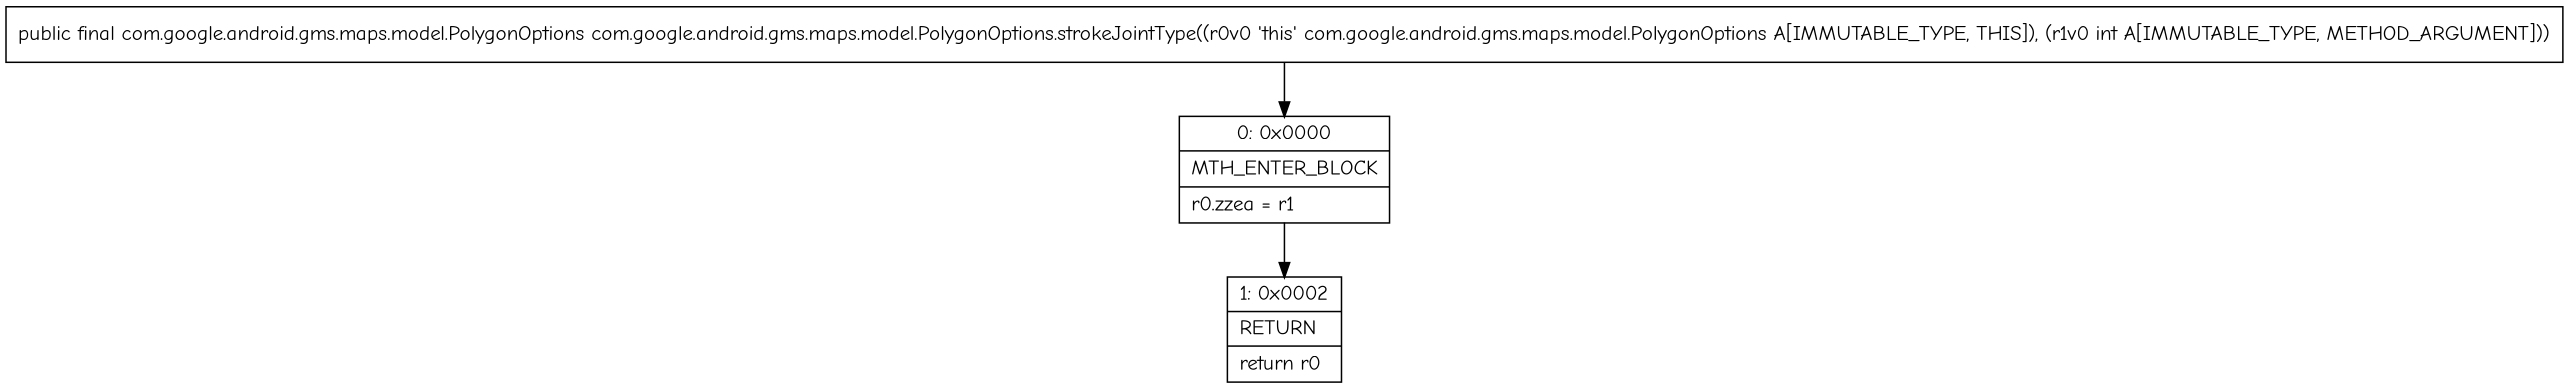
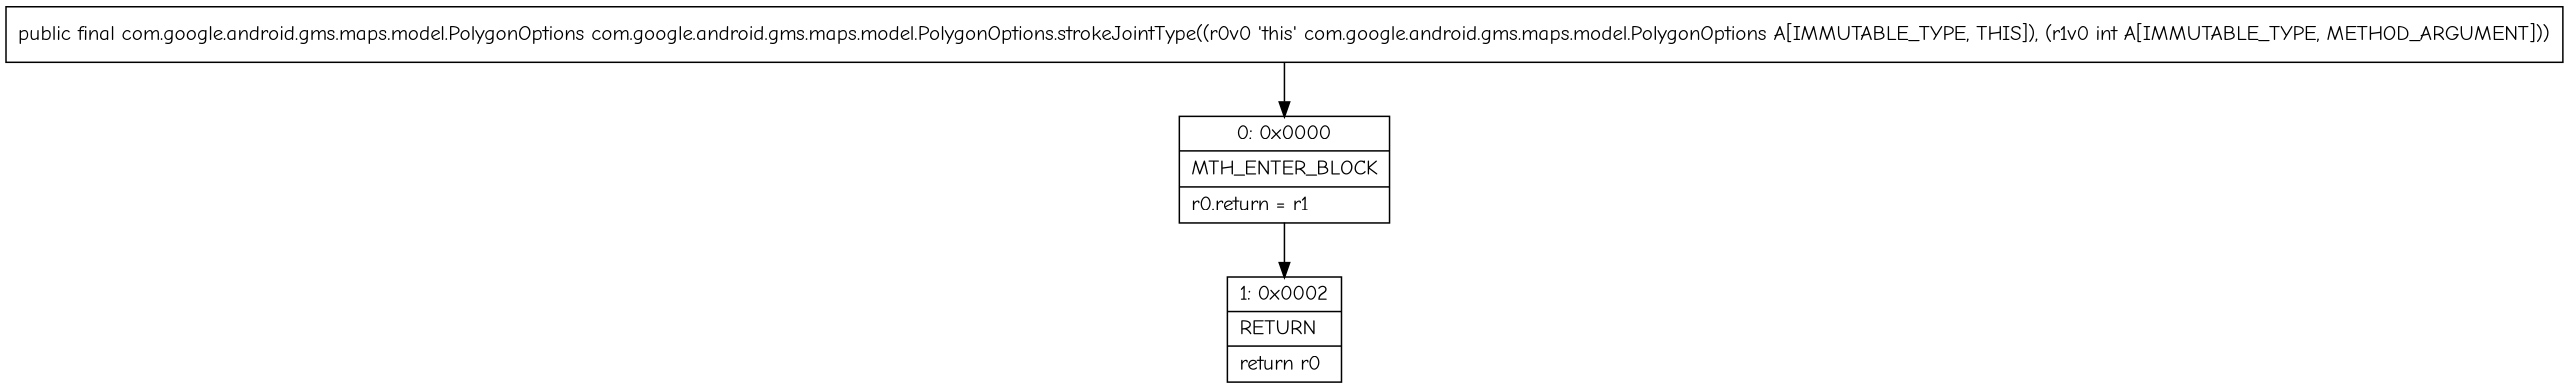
node "0: 0x0000": text "r0.zzea = r1" -> "r0.return = r1"
